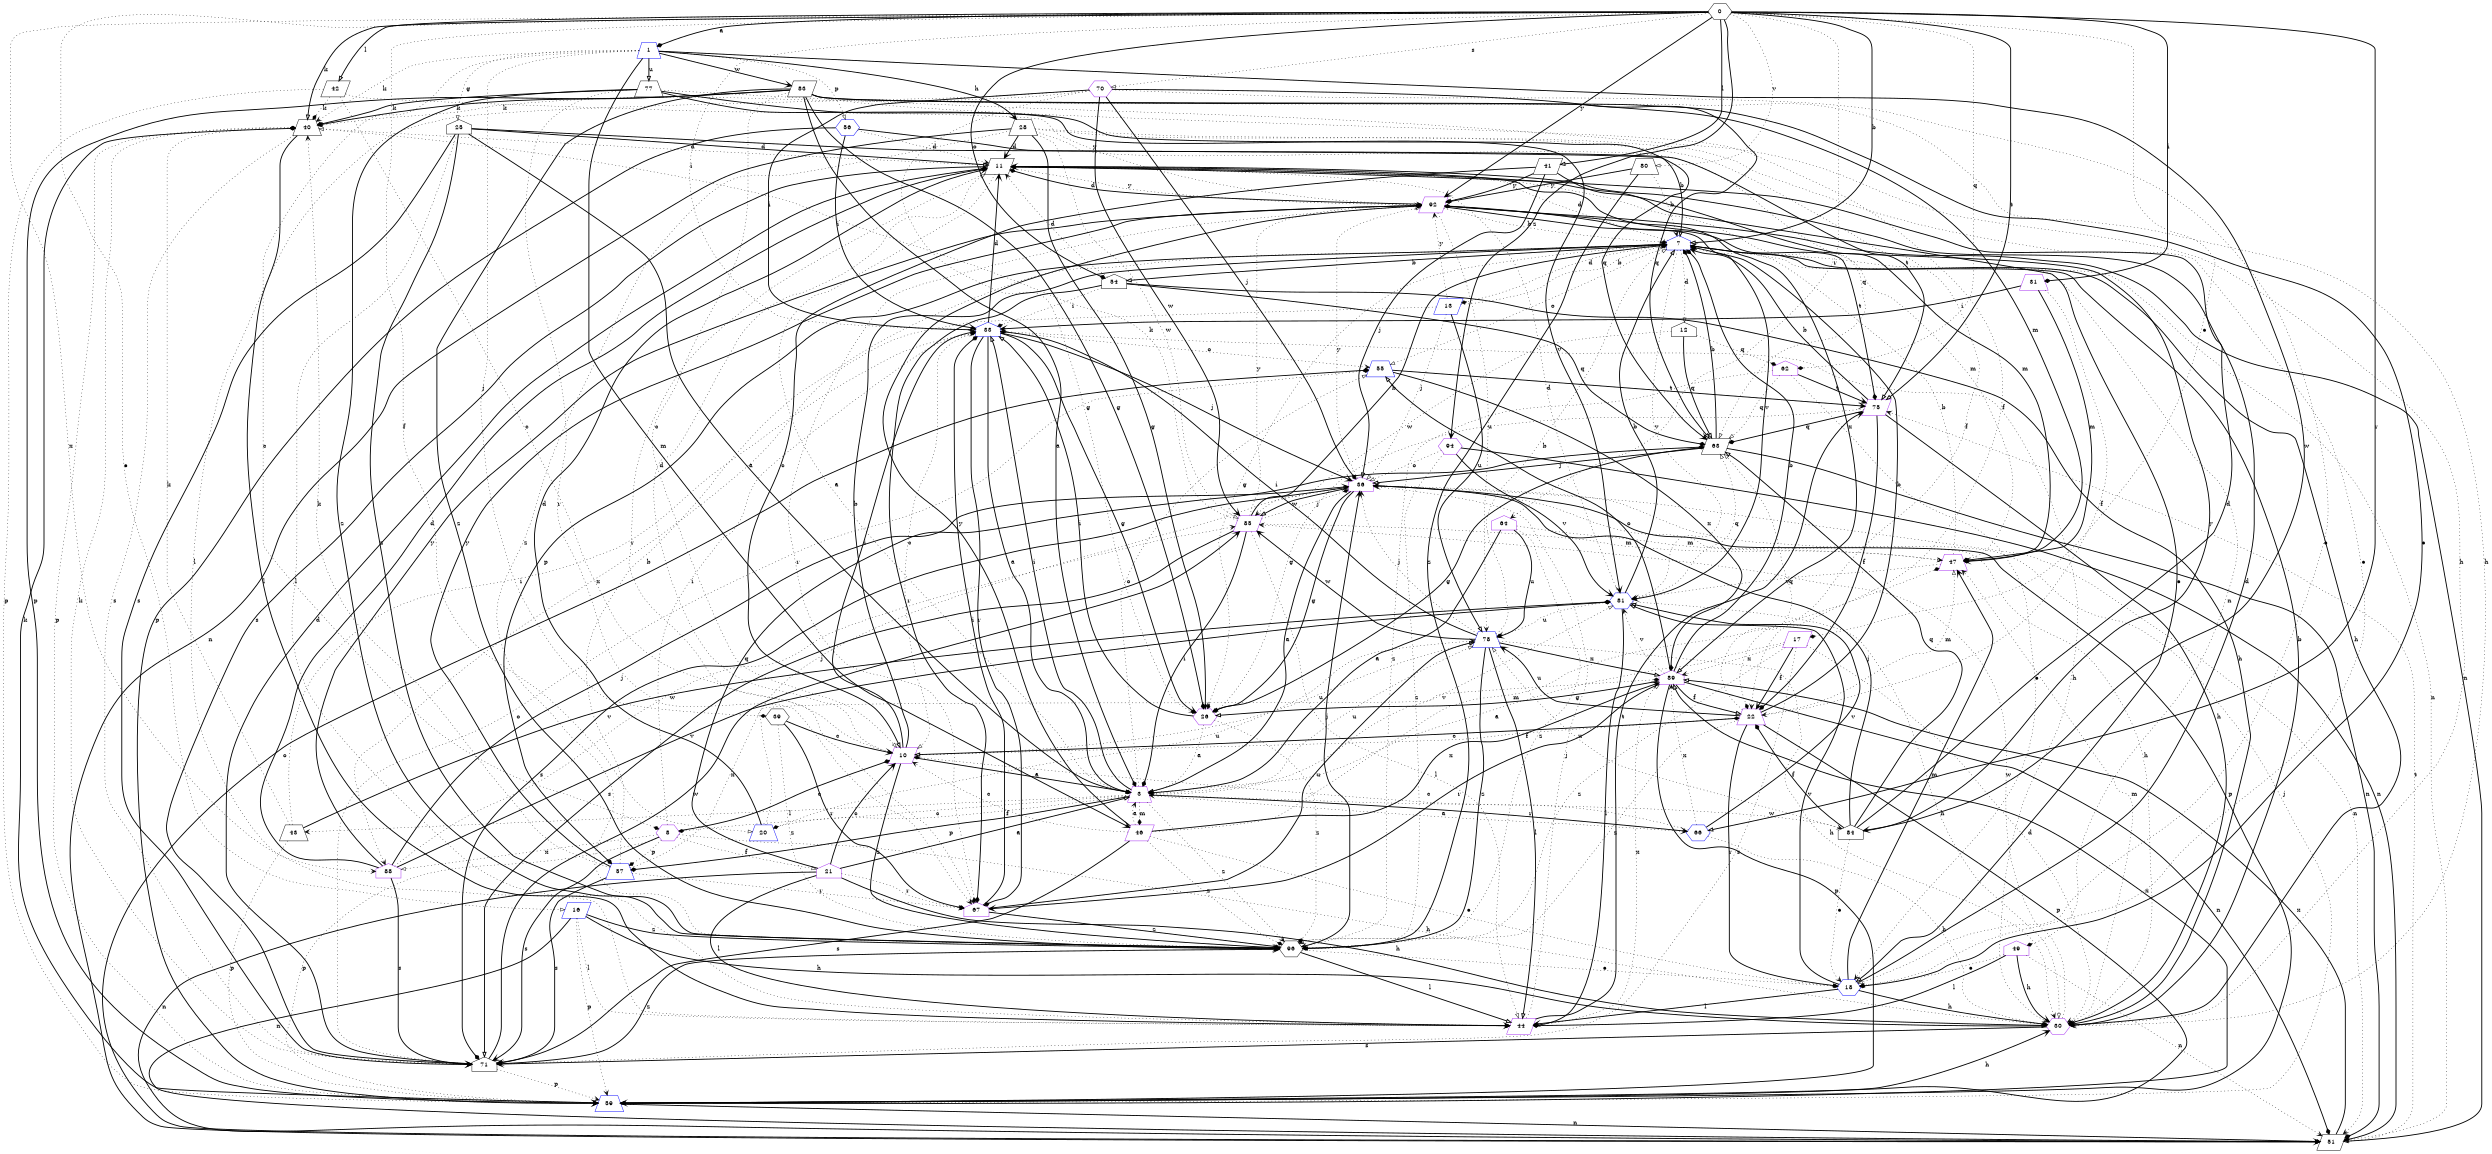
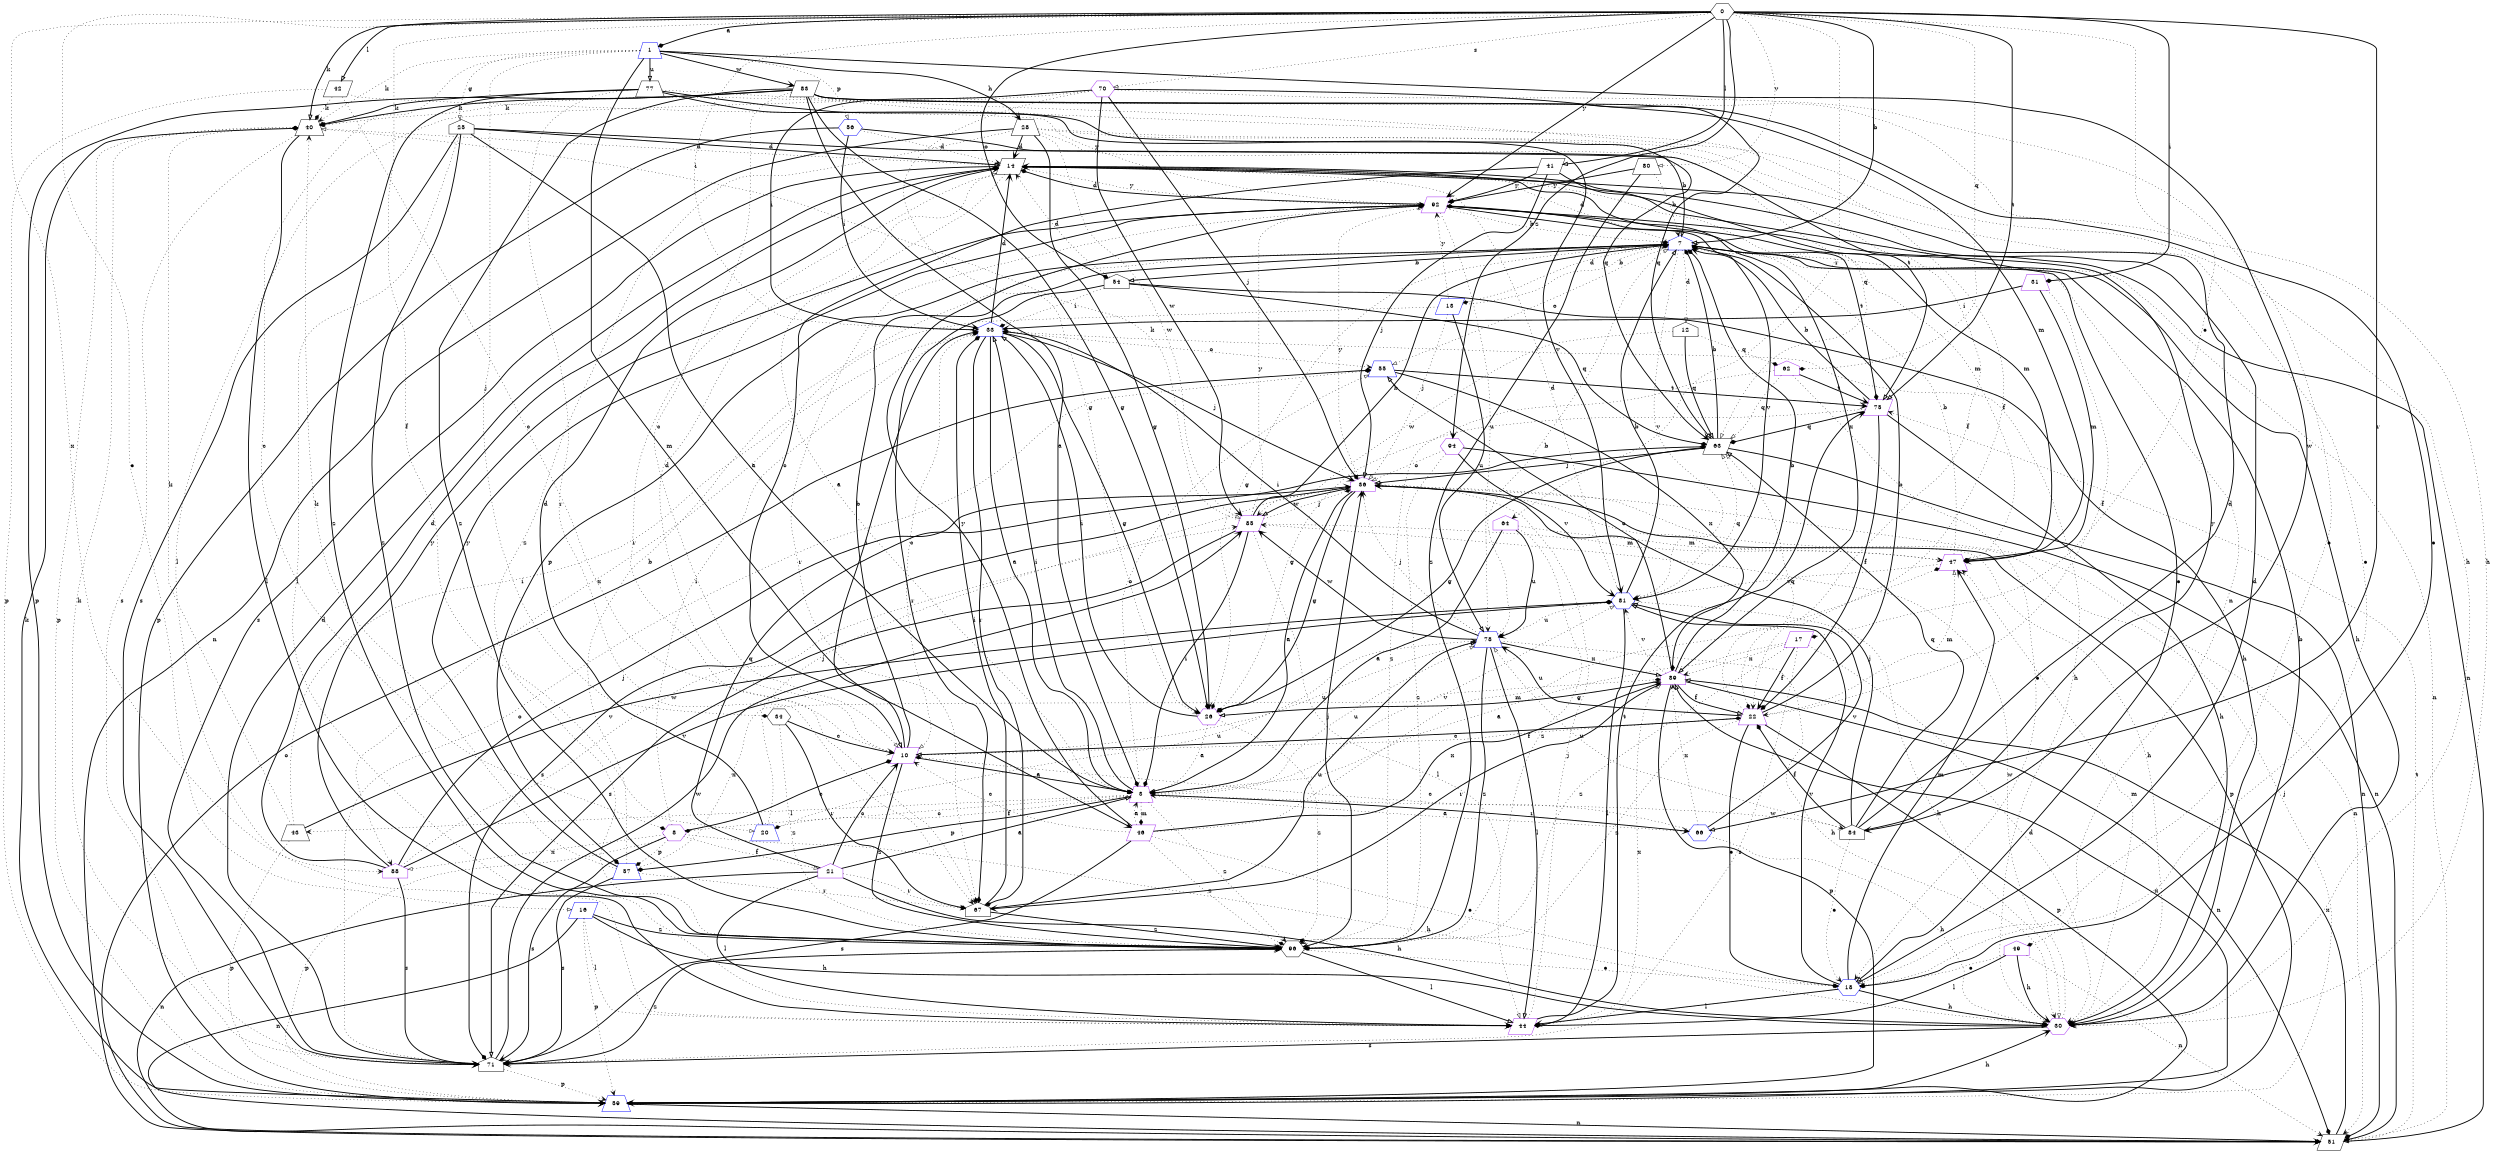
node "11": label "11" -> "14"
node "39": label "39" -> "34"
edge "22" -> "18": label "r" -> "e"
node "67": color purple -> black
